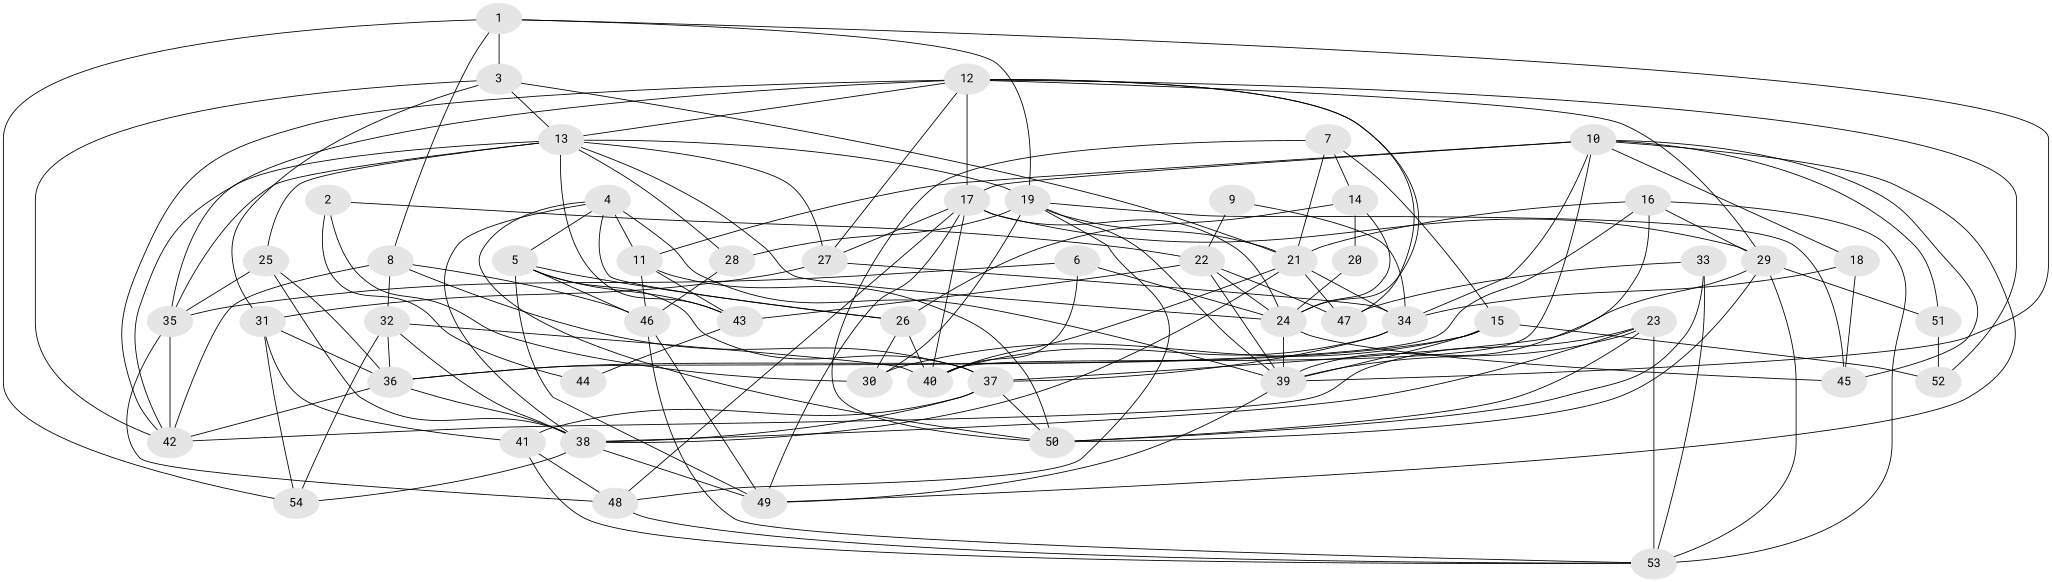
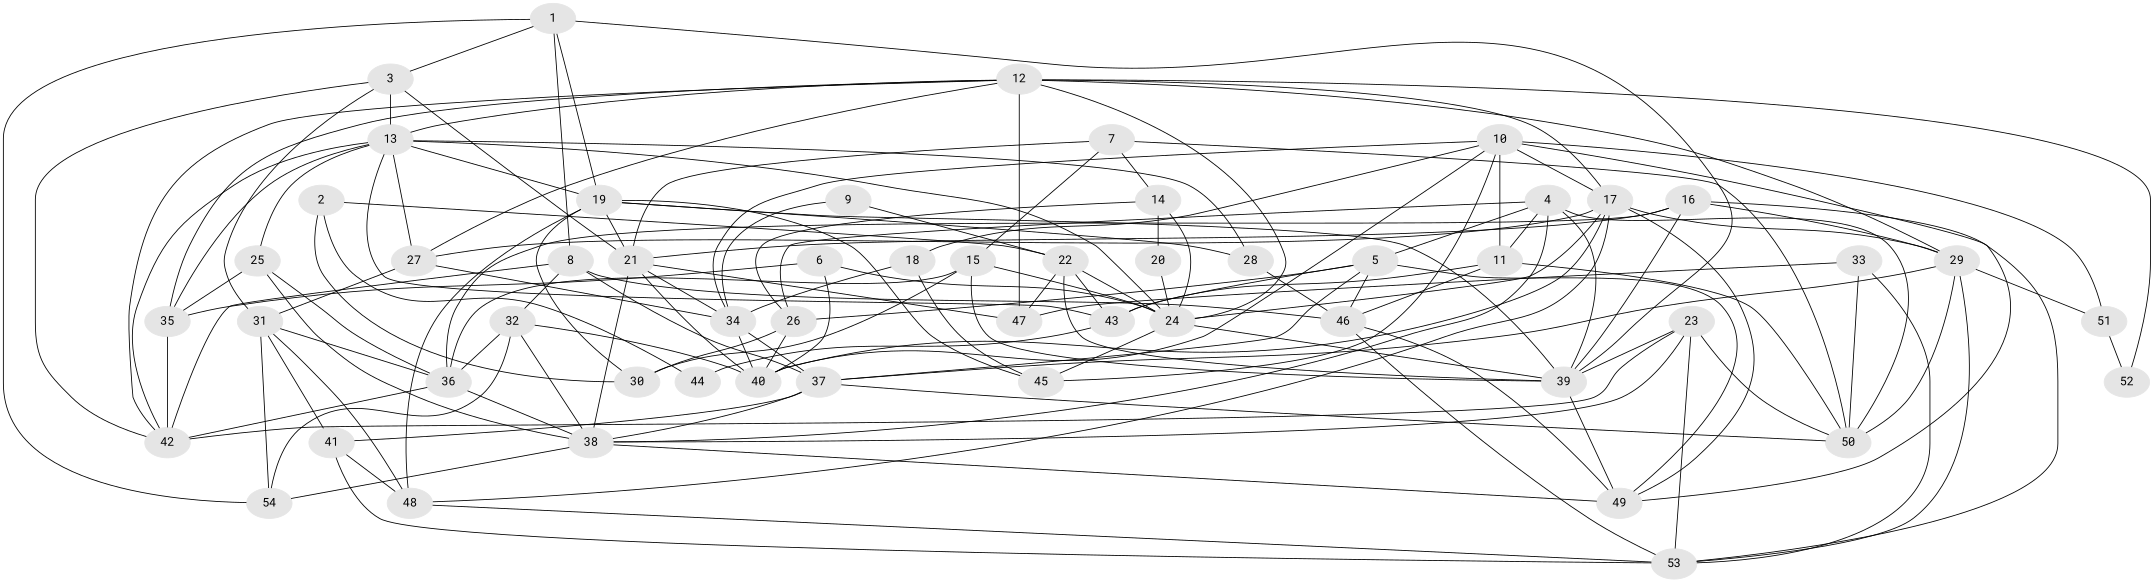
edge "15" -- "52": now "15" -- "24"
edge "35" -- "48": now "31" -- "48"
